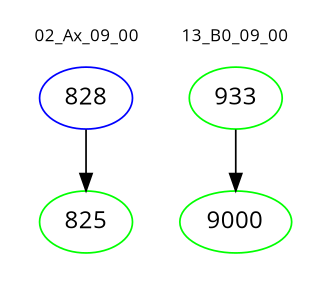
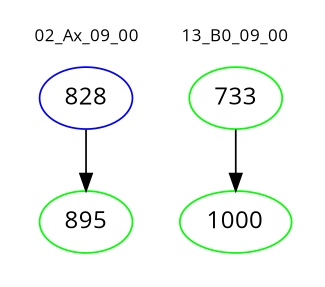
node "933": label "933" -> "733"
node "825": label "825" -> "895"
node "9000": label "9000" -> "1000"
